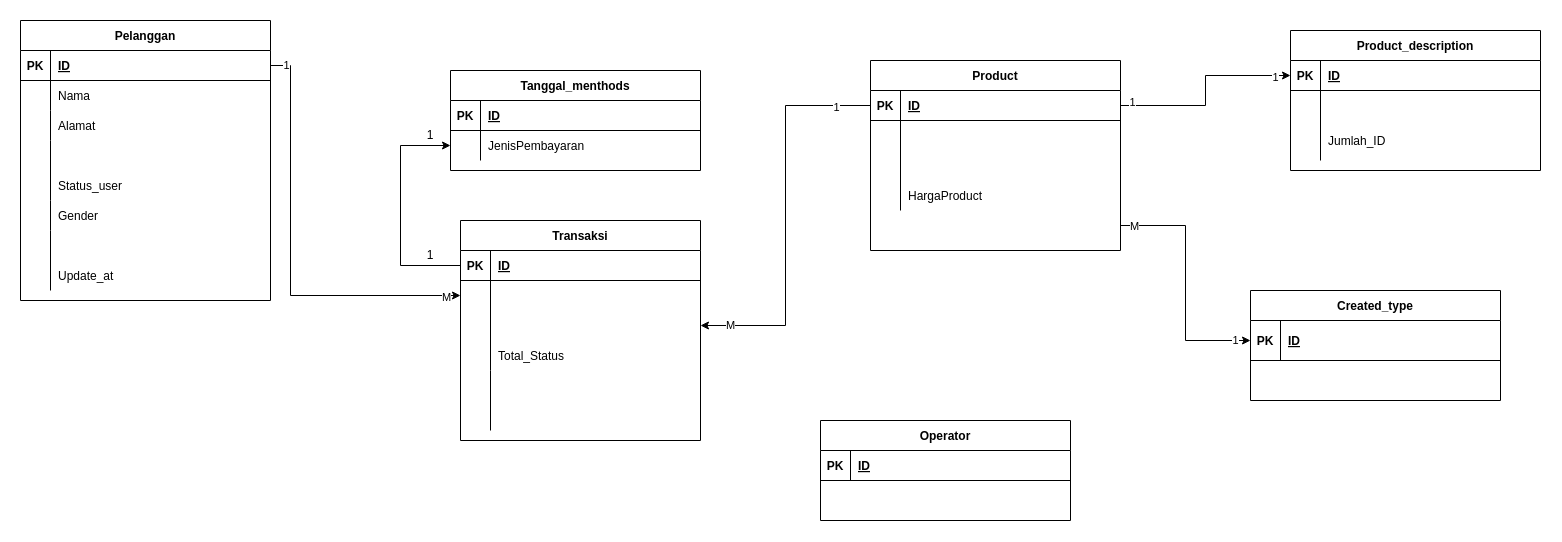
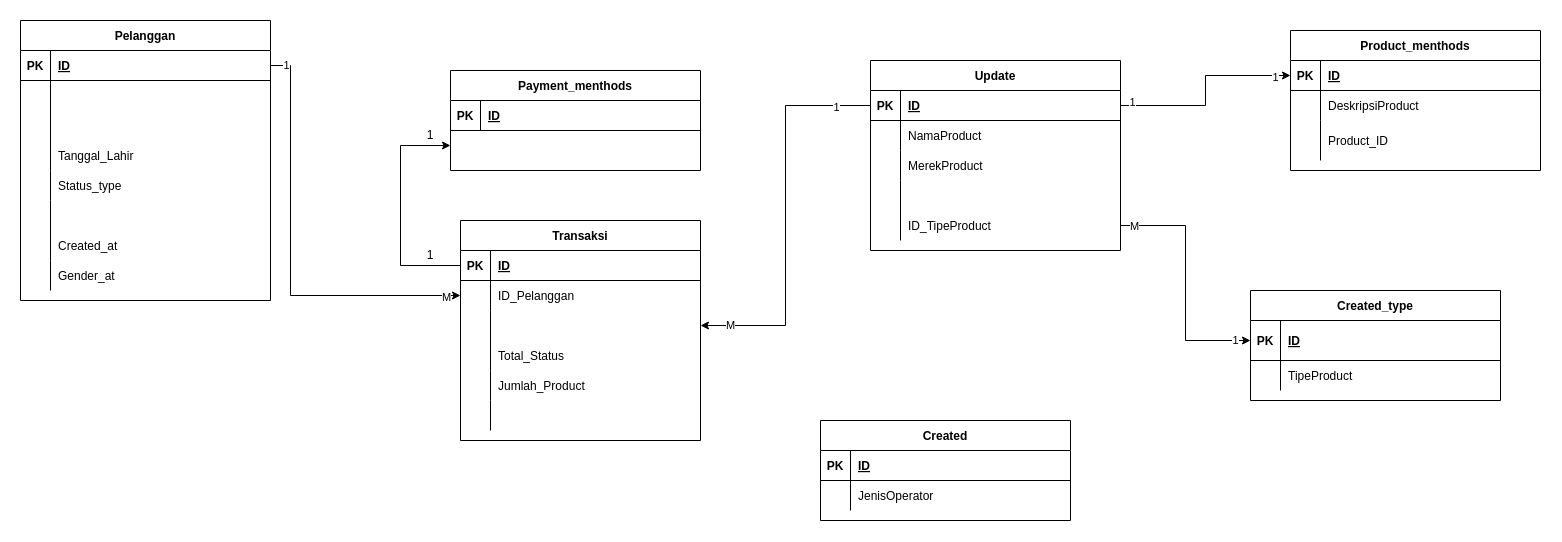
node "Product_description": label "Product_description" -> "Product_menthods"
node "Product": label "Product" -> "Update"
node "Tanggal_menthods": label "Tanggal_menthods" -> "Payment_menthods"
node "Nama": removed
node "DeskripsiProduct": added
node "Alamat": removed
node "NamaProduct": added
node "Jumlah_ID": label "Jumlah_ID" -> "Product_ID"
node "JenisPembayaran": removed
node "Tanggal_Lahir": added
node "MerekProduct": added
node "Status_user": label "Status_user" -> "Status_type"
node "HargaProduct": removed
node "Gender": removed
node "ID_TipeProduct": added
node "Created_at": added
node "Update_at": label "Update_at" -> "Gender_at"
node "ID_Pelanggan": added
node "TipeProduct": added
node "Jumlah_Product": added
node "Operator": label "Operator" -> "Created"
node "JenisOperator": added
